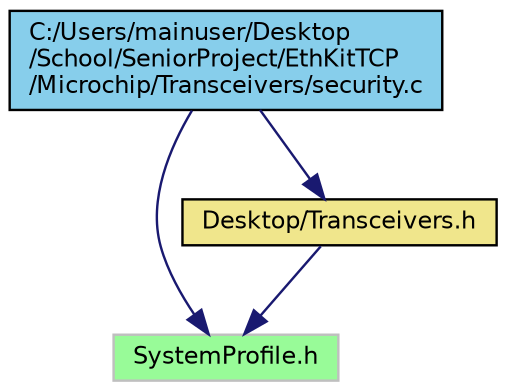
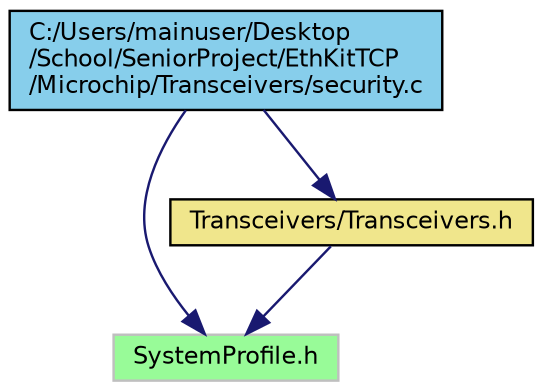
node "Desktop/Transceivers.h": label "Desktop/Transceivers.h" -> "Transceivers/Transceivers.h"
